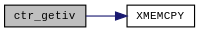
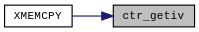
edge "ctr_getiv" -> "XMEMCPY": reversed
